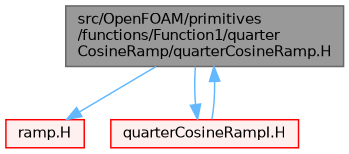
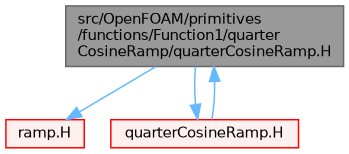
node "quarterCosineRampI.H": label "quarterCosineRampI.H" -> "quarterCosineRamp.H"
